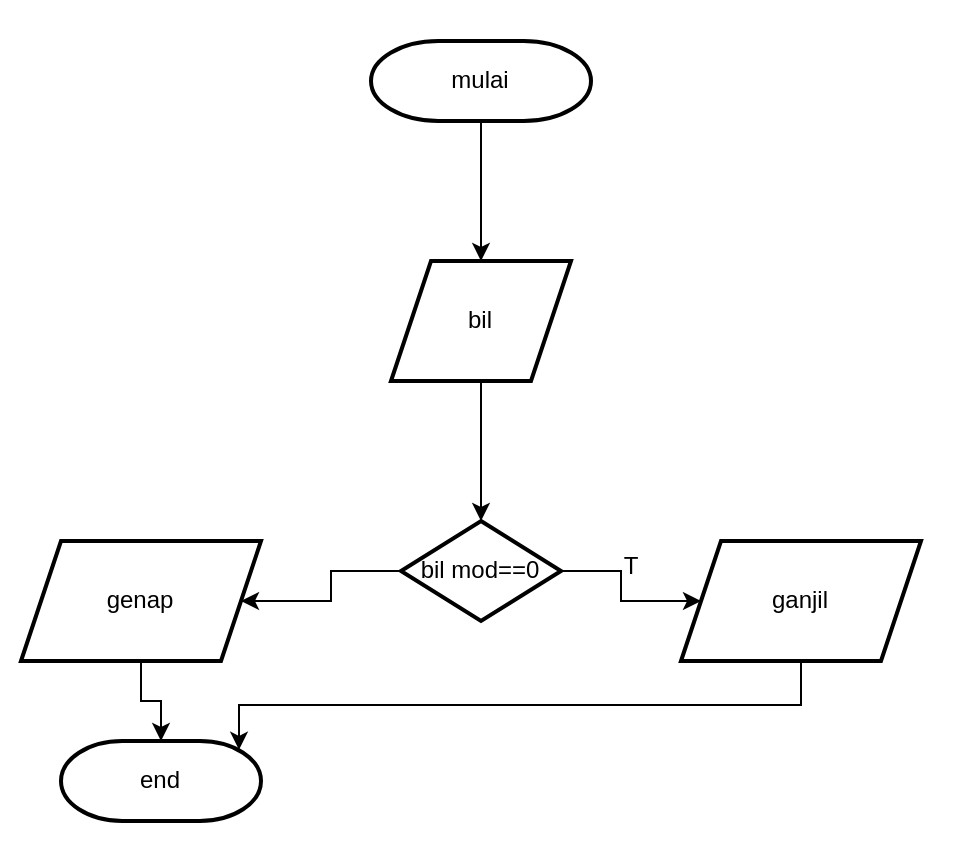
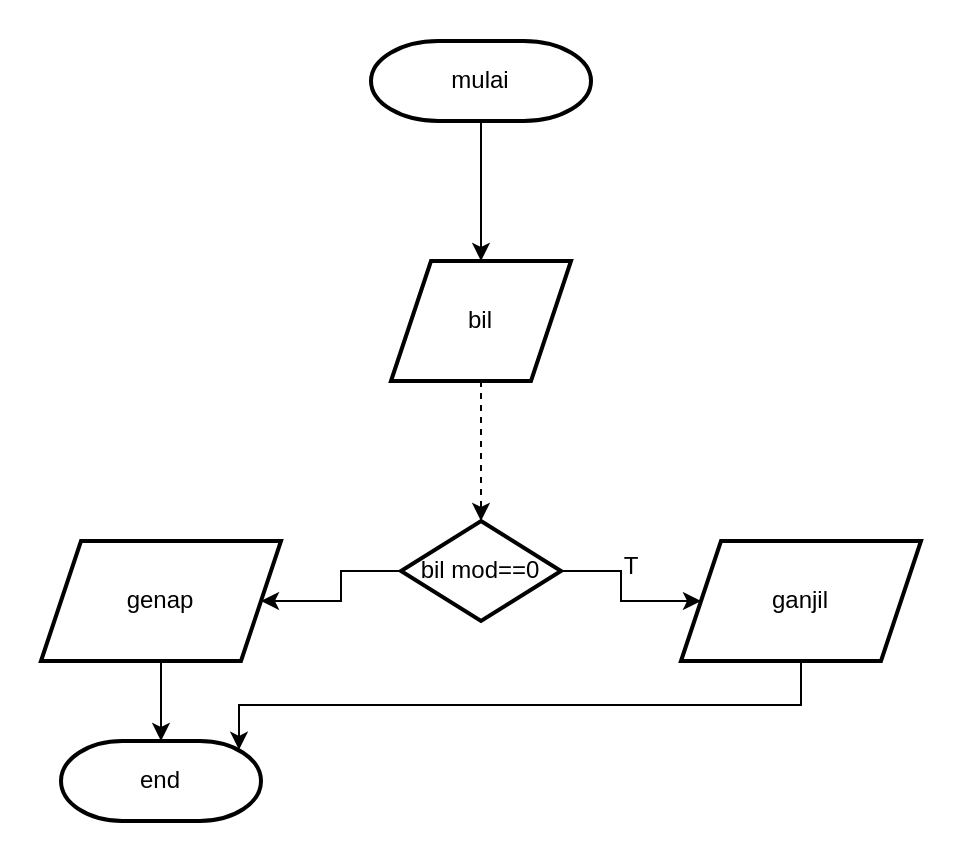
edge "bil" -> "bil mod==0": style solid -> dashed
node "genap": moved (141, 601) -> (161, 601)
